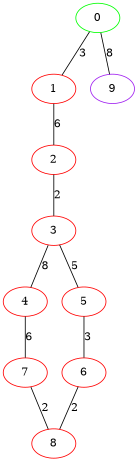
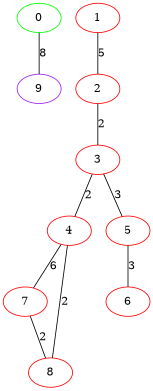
edge "0" -- "1": removed, label "3"
edge "1" -- "2": label "6" -> "5"
edge "3" -- "4": label "8" -> "2"
edge "3" -- "5": label "5" -> "3"
edge "6" -- "8": now "4" -- "8"
